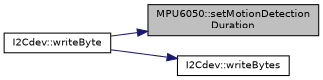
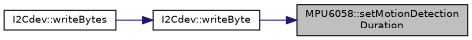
node "MPU6050::setMotionDetection Duration": label "MPU6050::setMotionDetection Duration" -> "MPU6058::setMotionDetection Duration"
edge "I2Cdev::writeByte" -> "I2Cdev::writeBytes": reversed
